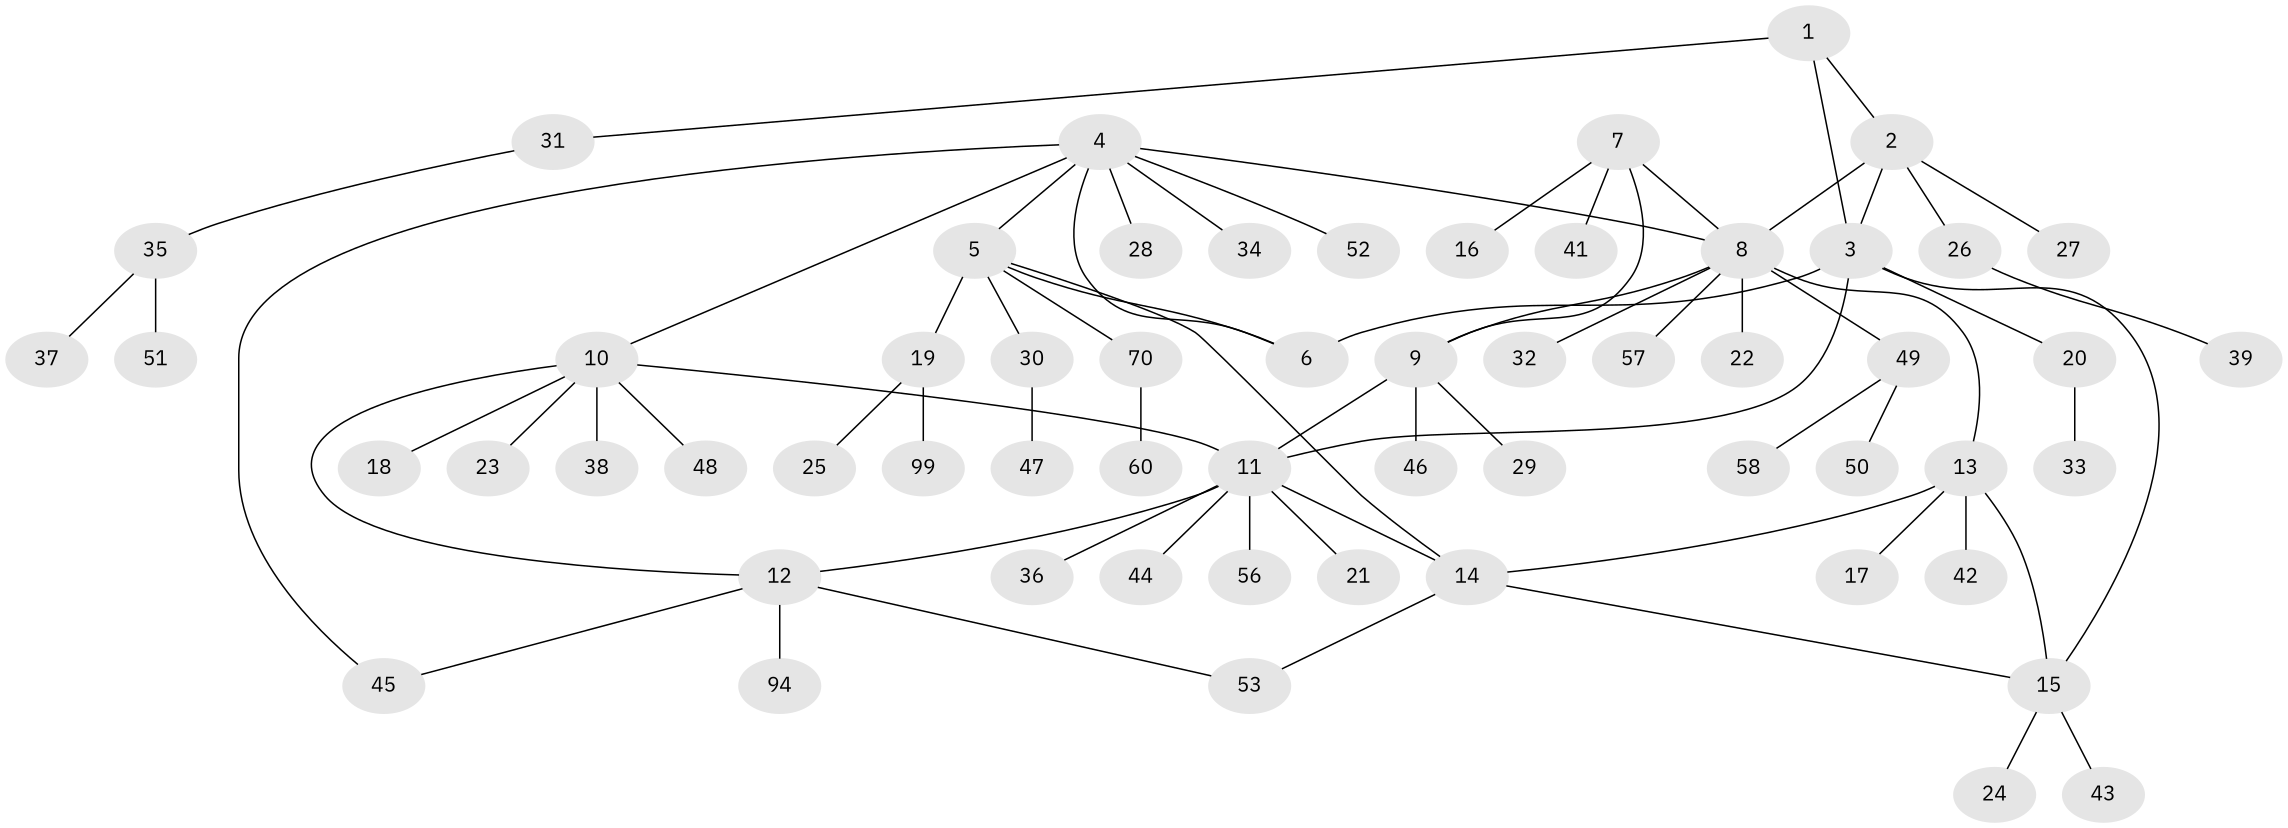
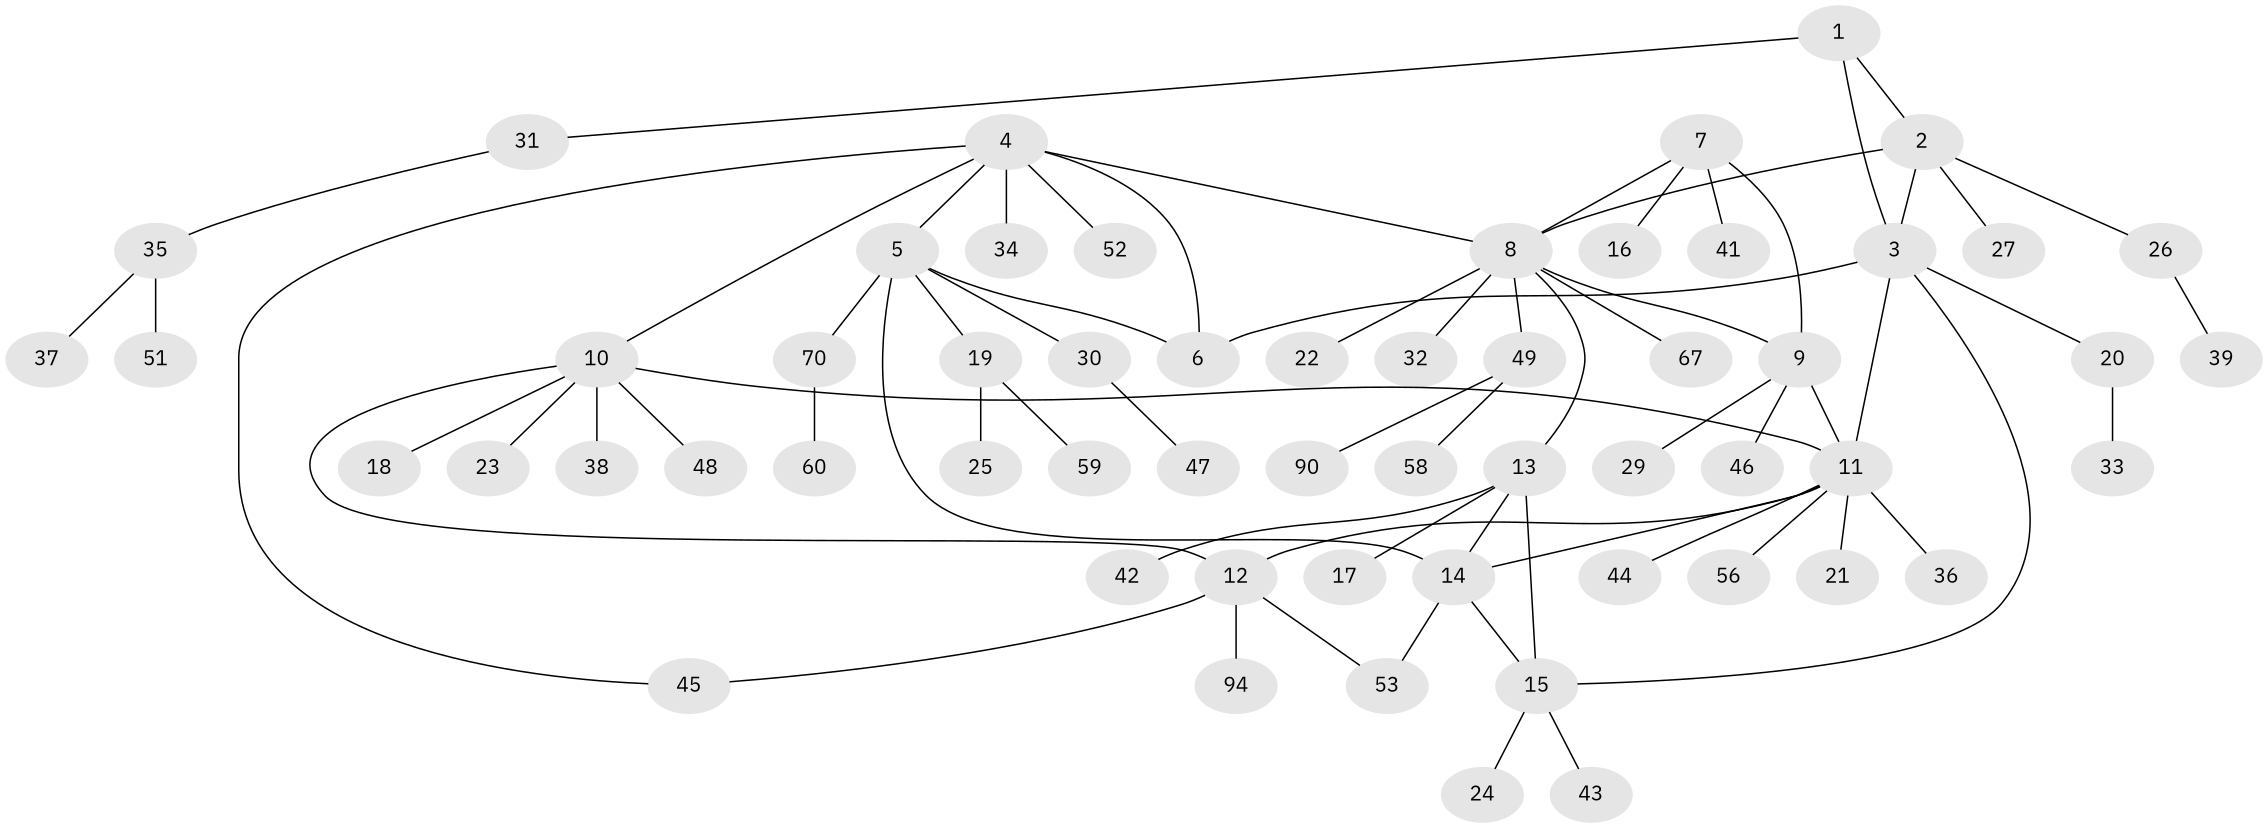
node "28": removed
node "57": label "57" -> "67"
node "99": label "99" -> "59"
node "50": label "50" -> "90"
